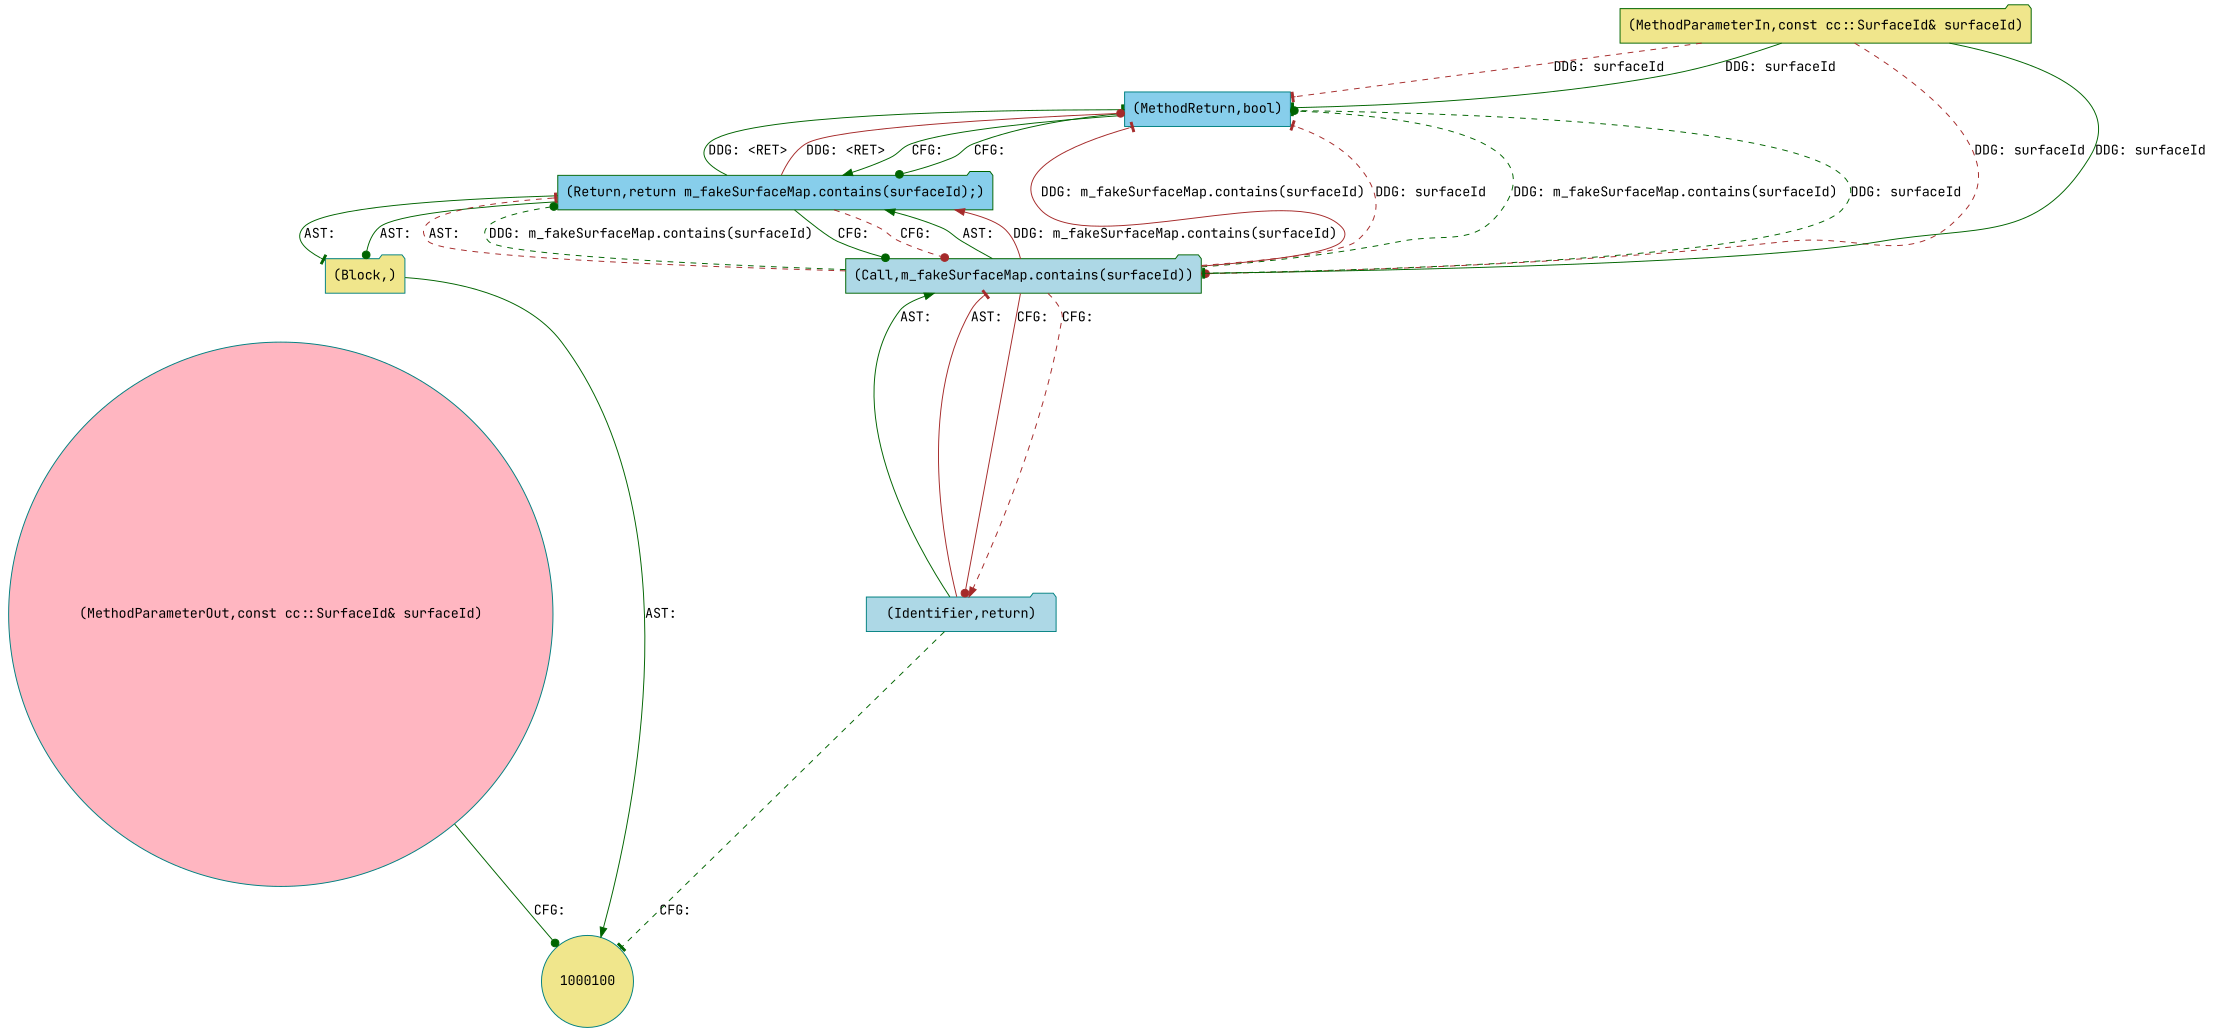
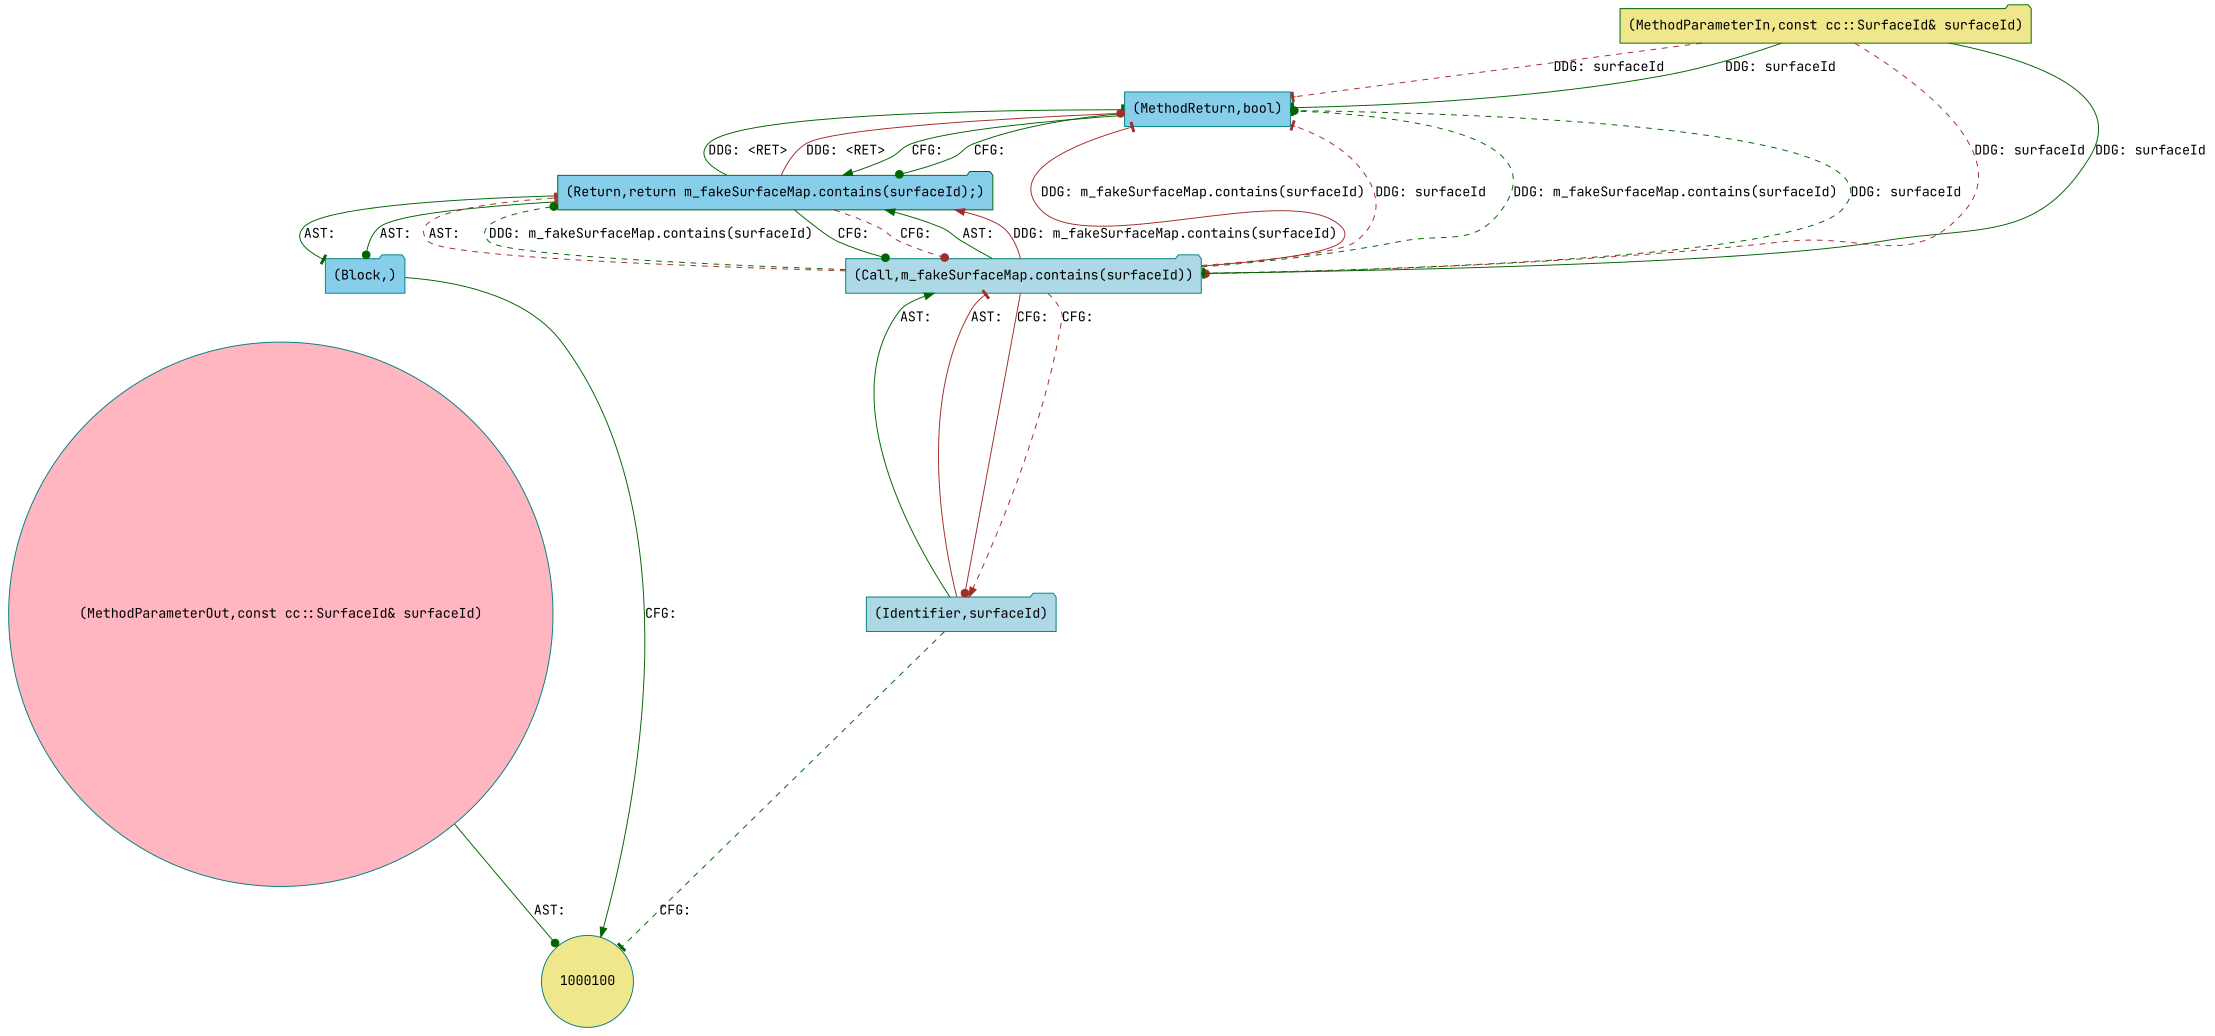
node "(Block,)": fillcolor khaki -> skyblue
node "(Call,m_fakeSurfaceMap.contains(surfaceId))": color darkgreen -> teal
edge "(Block,)" -> "1000100": label "AST: " -> "CFG: "
node "(Identifier,return)": label "(Identifier,return)" -> "(Identifier,surfaceId)"
edge "(MethodParameterOut,const cc::SurfaceId& surfaceId)" -> "1000100": label "CFG: " -> "AST: "
